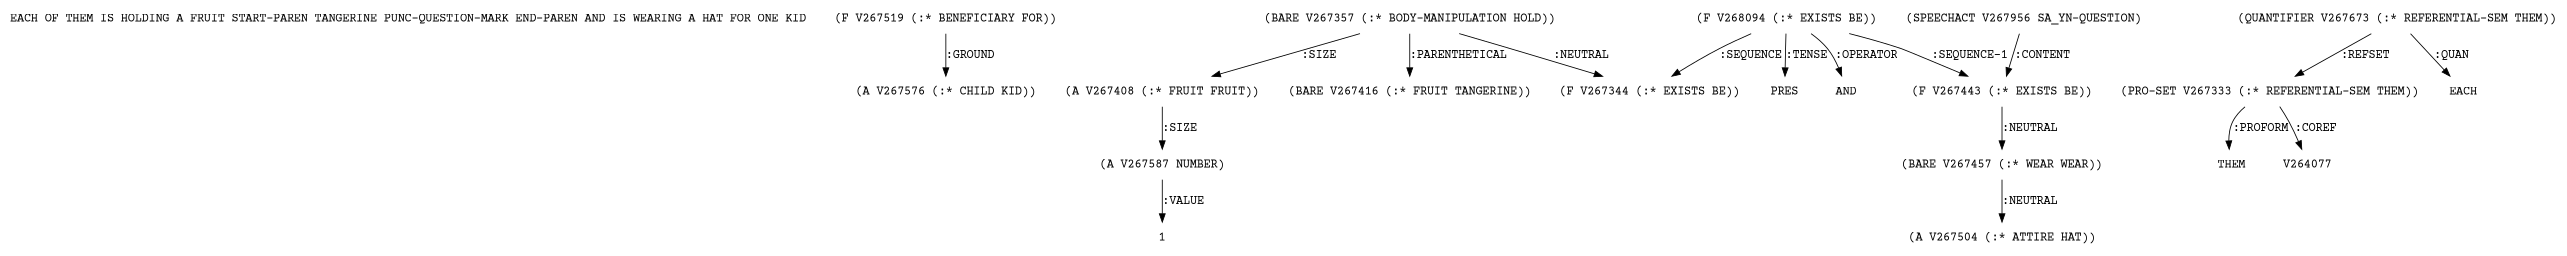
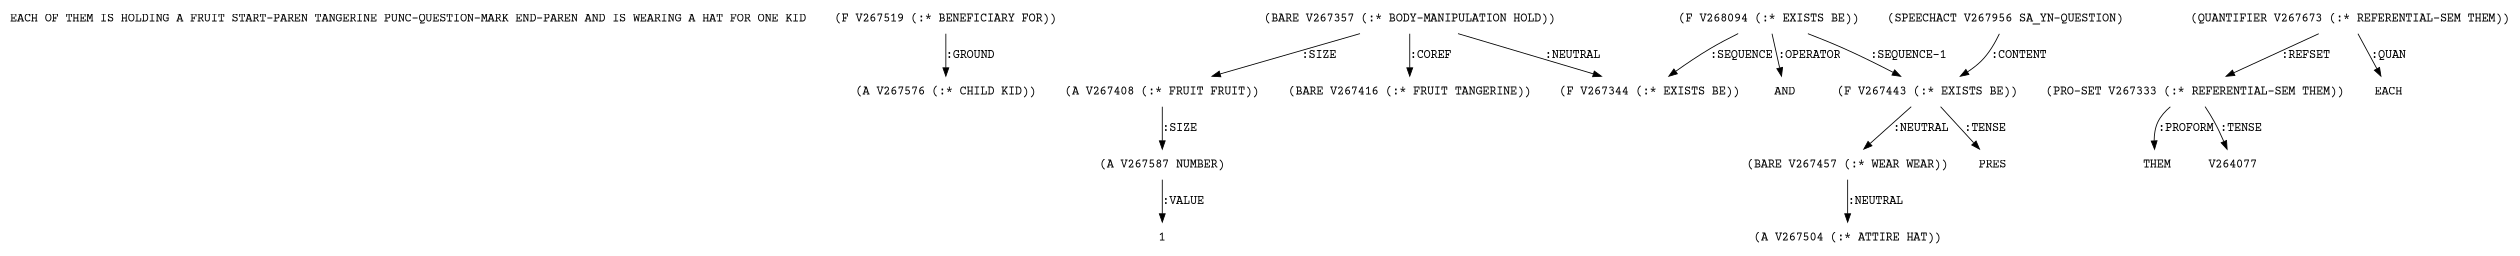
edge "(F V268094 (:* EXISTS BE))" -> "PRES": now "(F V267443 (:* EXISTS BE))" -> "PRES"
edge "(BARE V267357 (:* BODY-MANIPULATION HOLD))" -> "(BARE V267416 (:* FRUIT TANGERINE))": label ":PARENTHETICAL" -> ":COREF"
edge "(PRO-SET V267333 (:* REFERENTIAL-SEM THEM))" -> "V264077": label ":COREF" -> ":TENSE"
